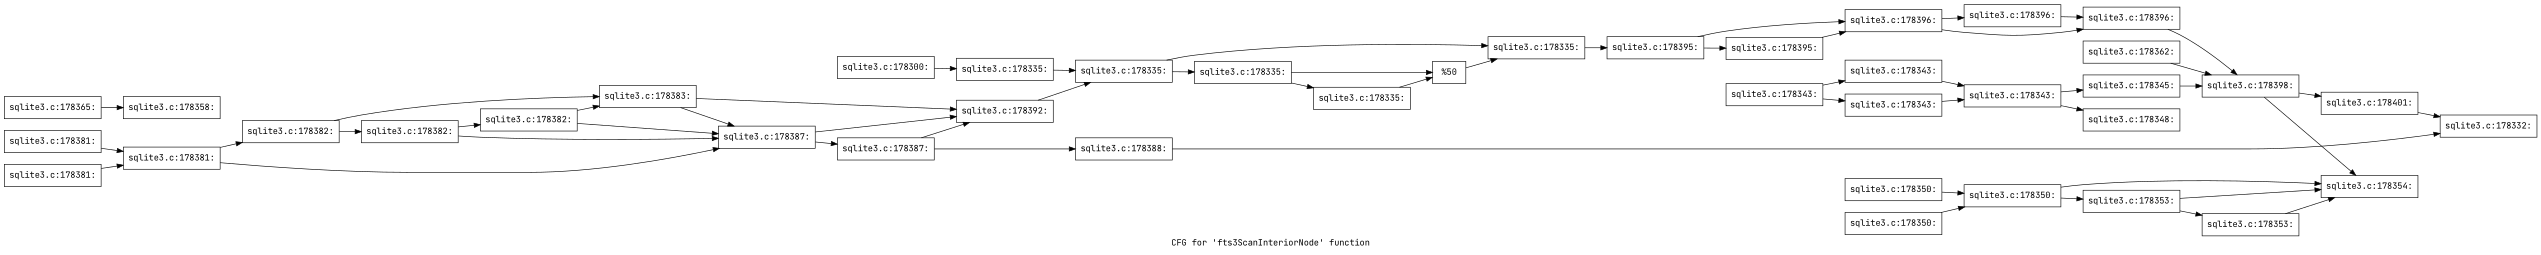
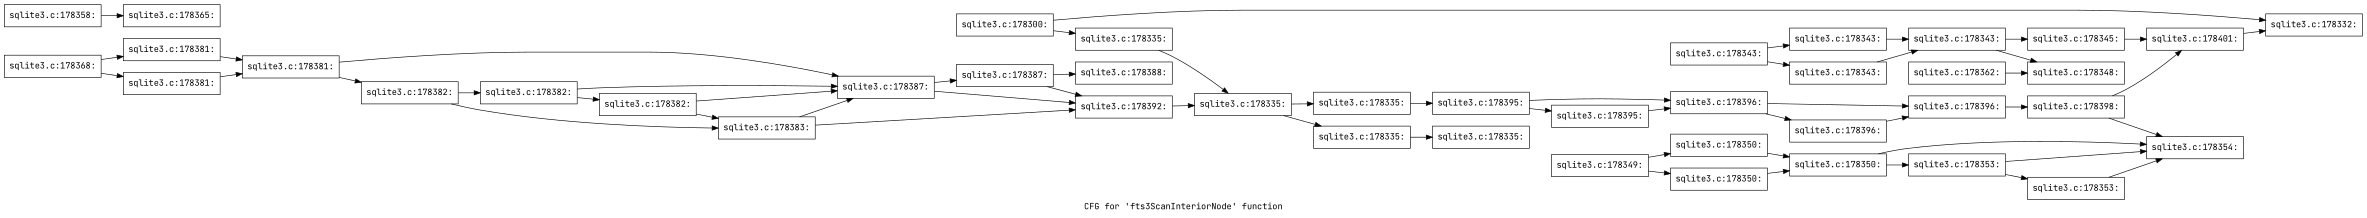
node "sqlite3.c:178368:": added
edge "sqlite3.c:178362:" -> "sqlite3.c:178398:": now "sqlite3.c:178362:" -> "sqlite3.c:178348:"
node "%50": removed
edge "sqlite3.c:178345:" -> "sqlite3.c:178398:": now "sqlite3.c:178345:" -> "sqlite3.c:178401:"
edge "sqlite3.c:178365:" -> "sqlite3.c:178358:": reversed
edge "sqlite3.c:178388:" -> "sqlite3.c:178332:": now "sqlite3.c:178300:" -> "sqlite3.c:178332:"
node "sqlite3.c:178349:": added
